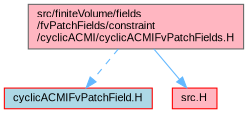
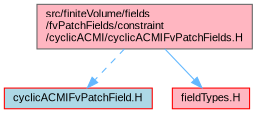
node "src.H": label "src.H" -> "fieldTypes.H"
